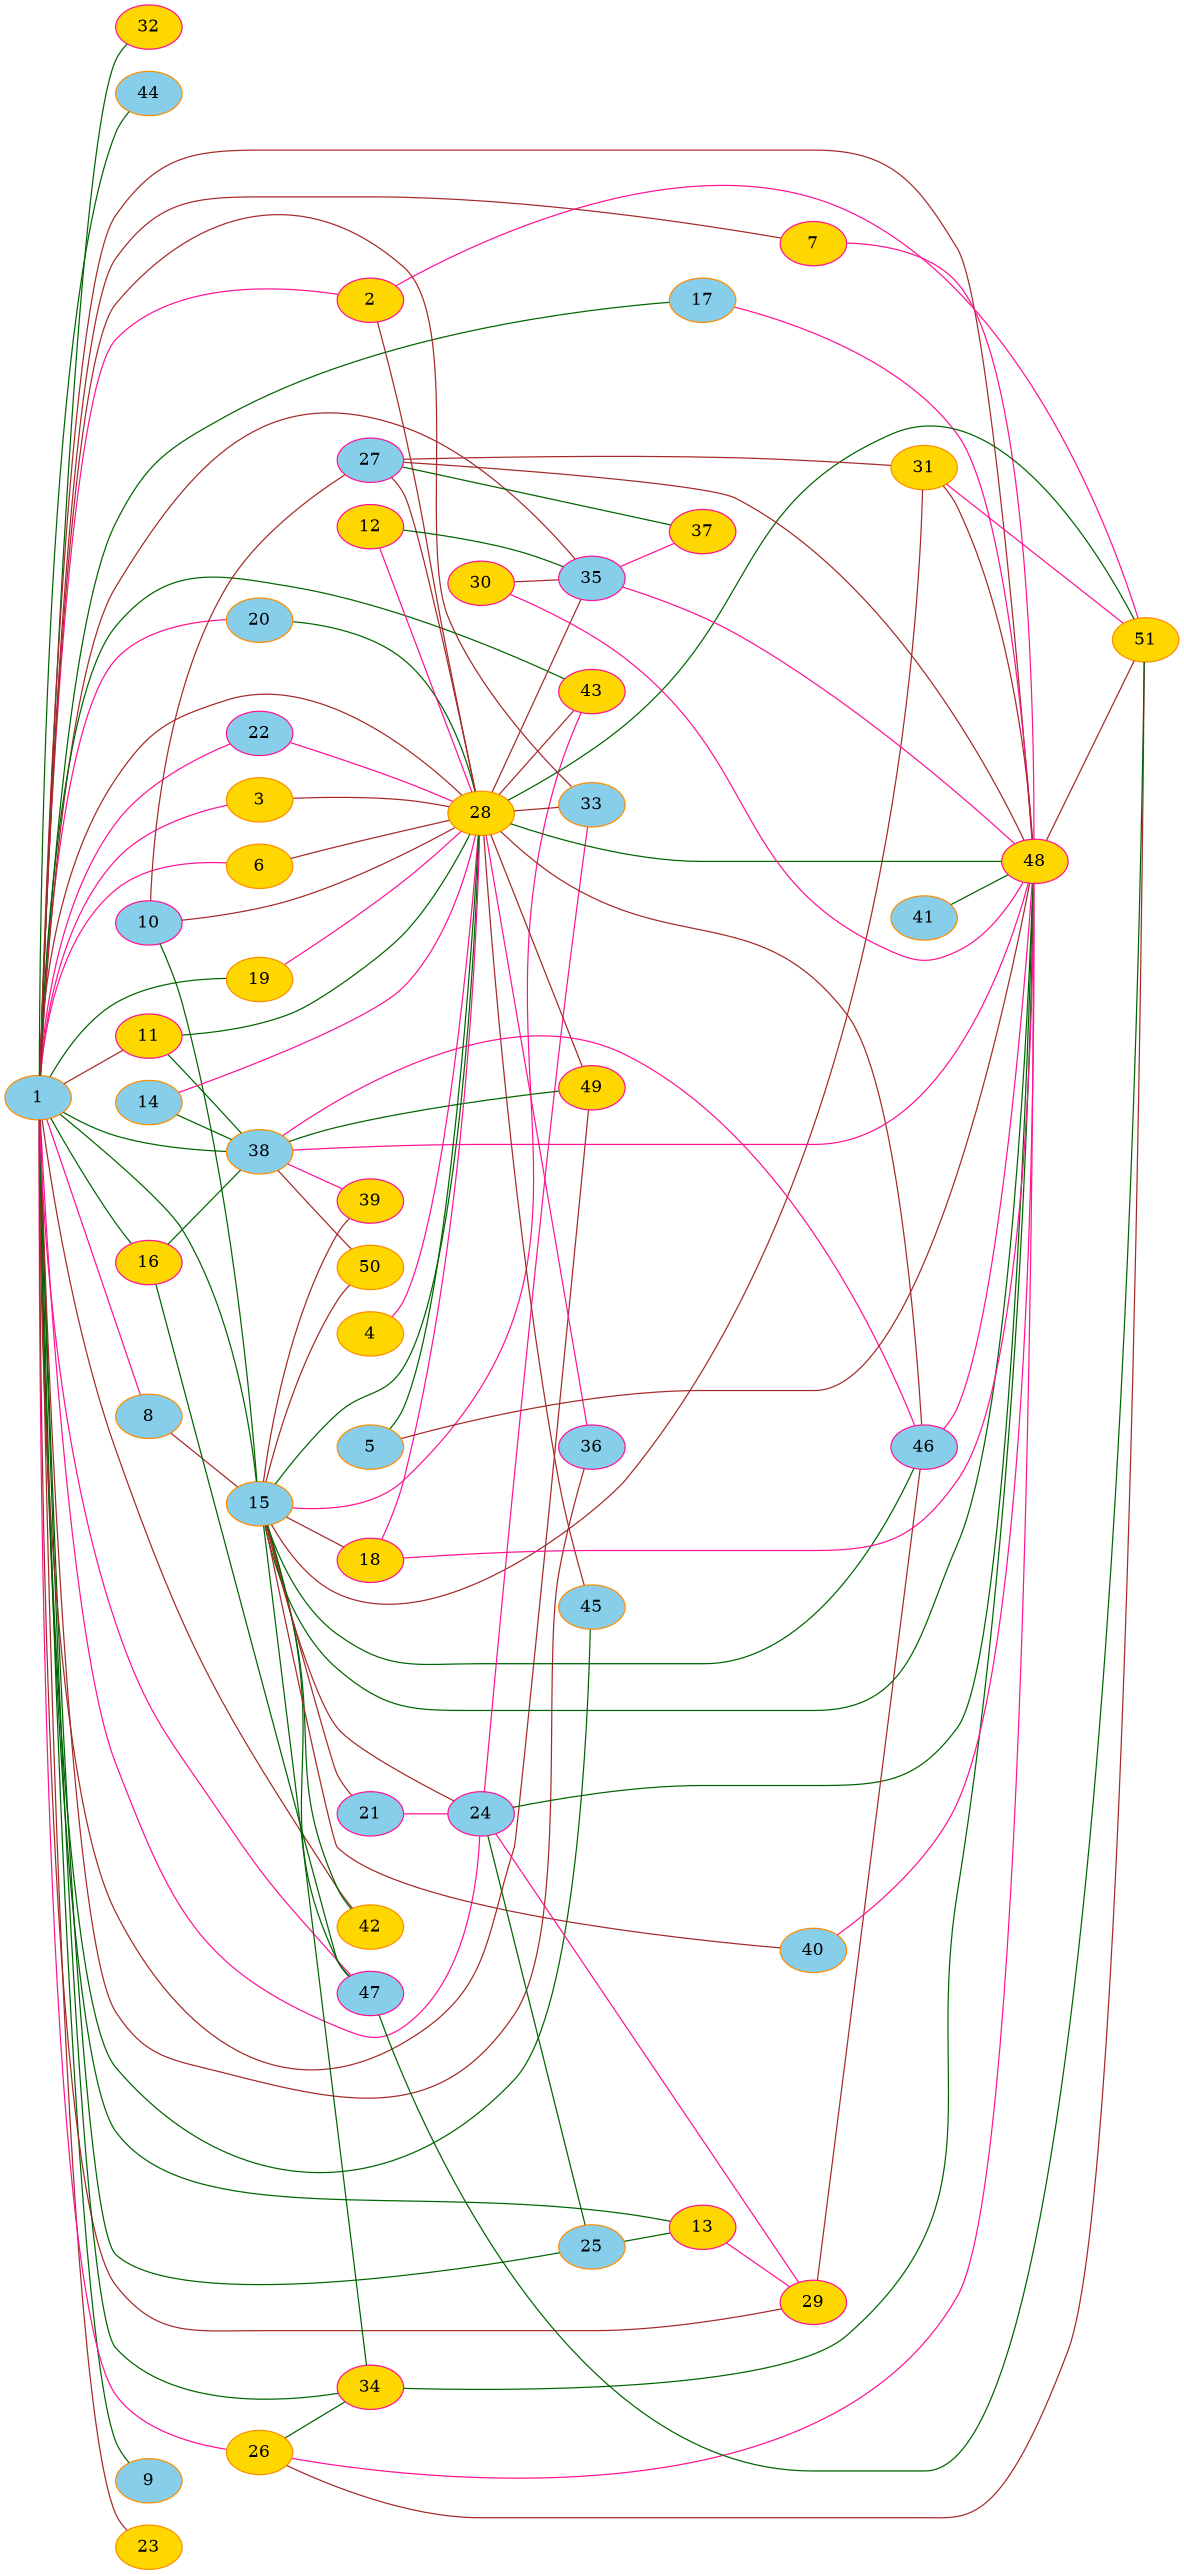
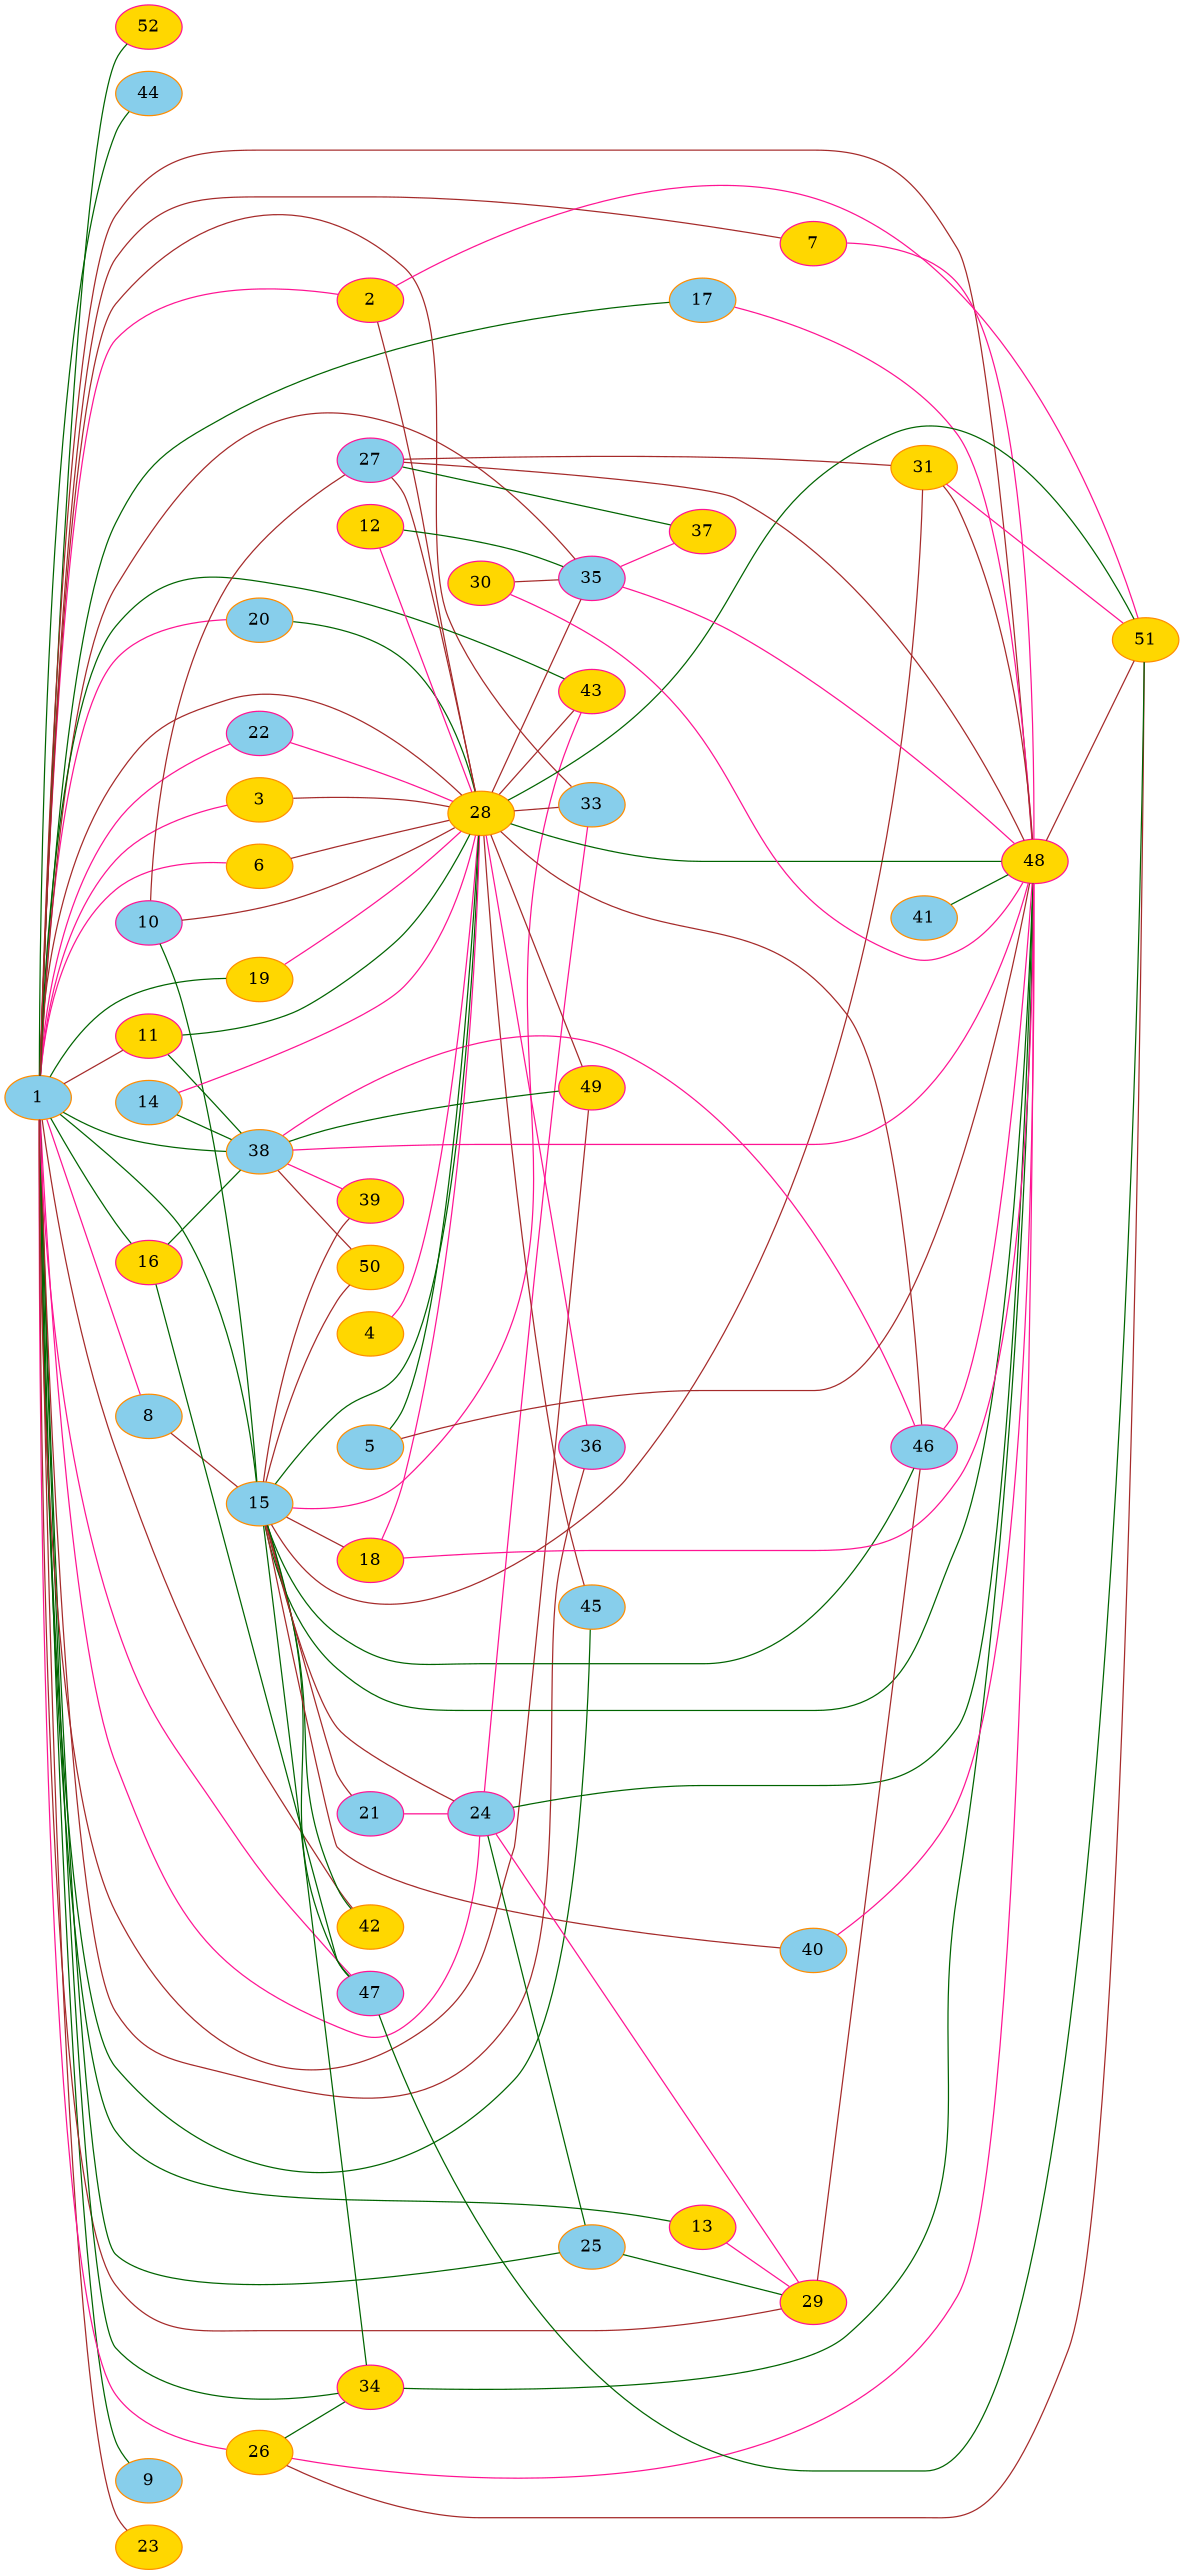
node "32": label "32" -> "52"
edge "13" -- "25": now "29" -- "25"
